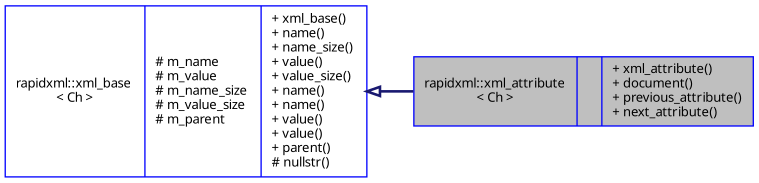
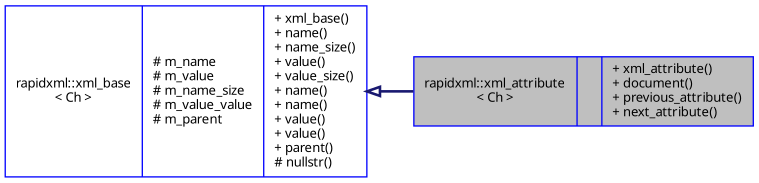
node "rapidxml::xml_base": text "# m_value_size" -> "# m_value_value"
